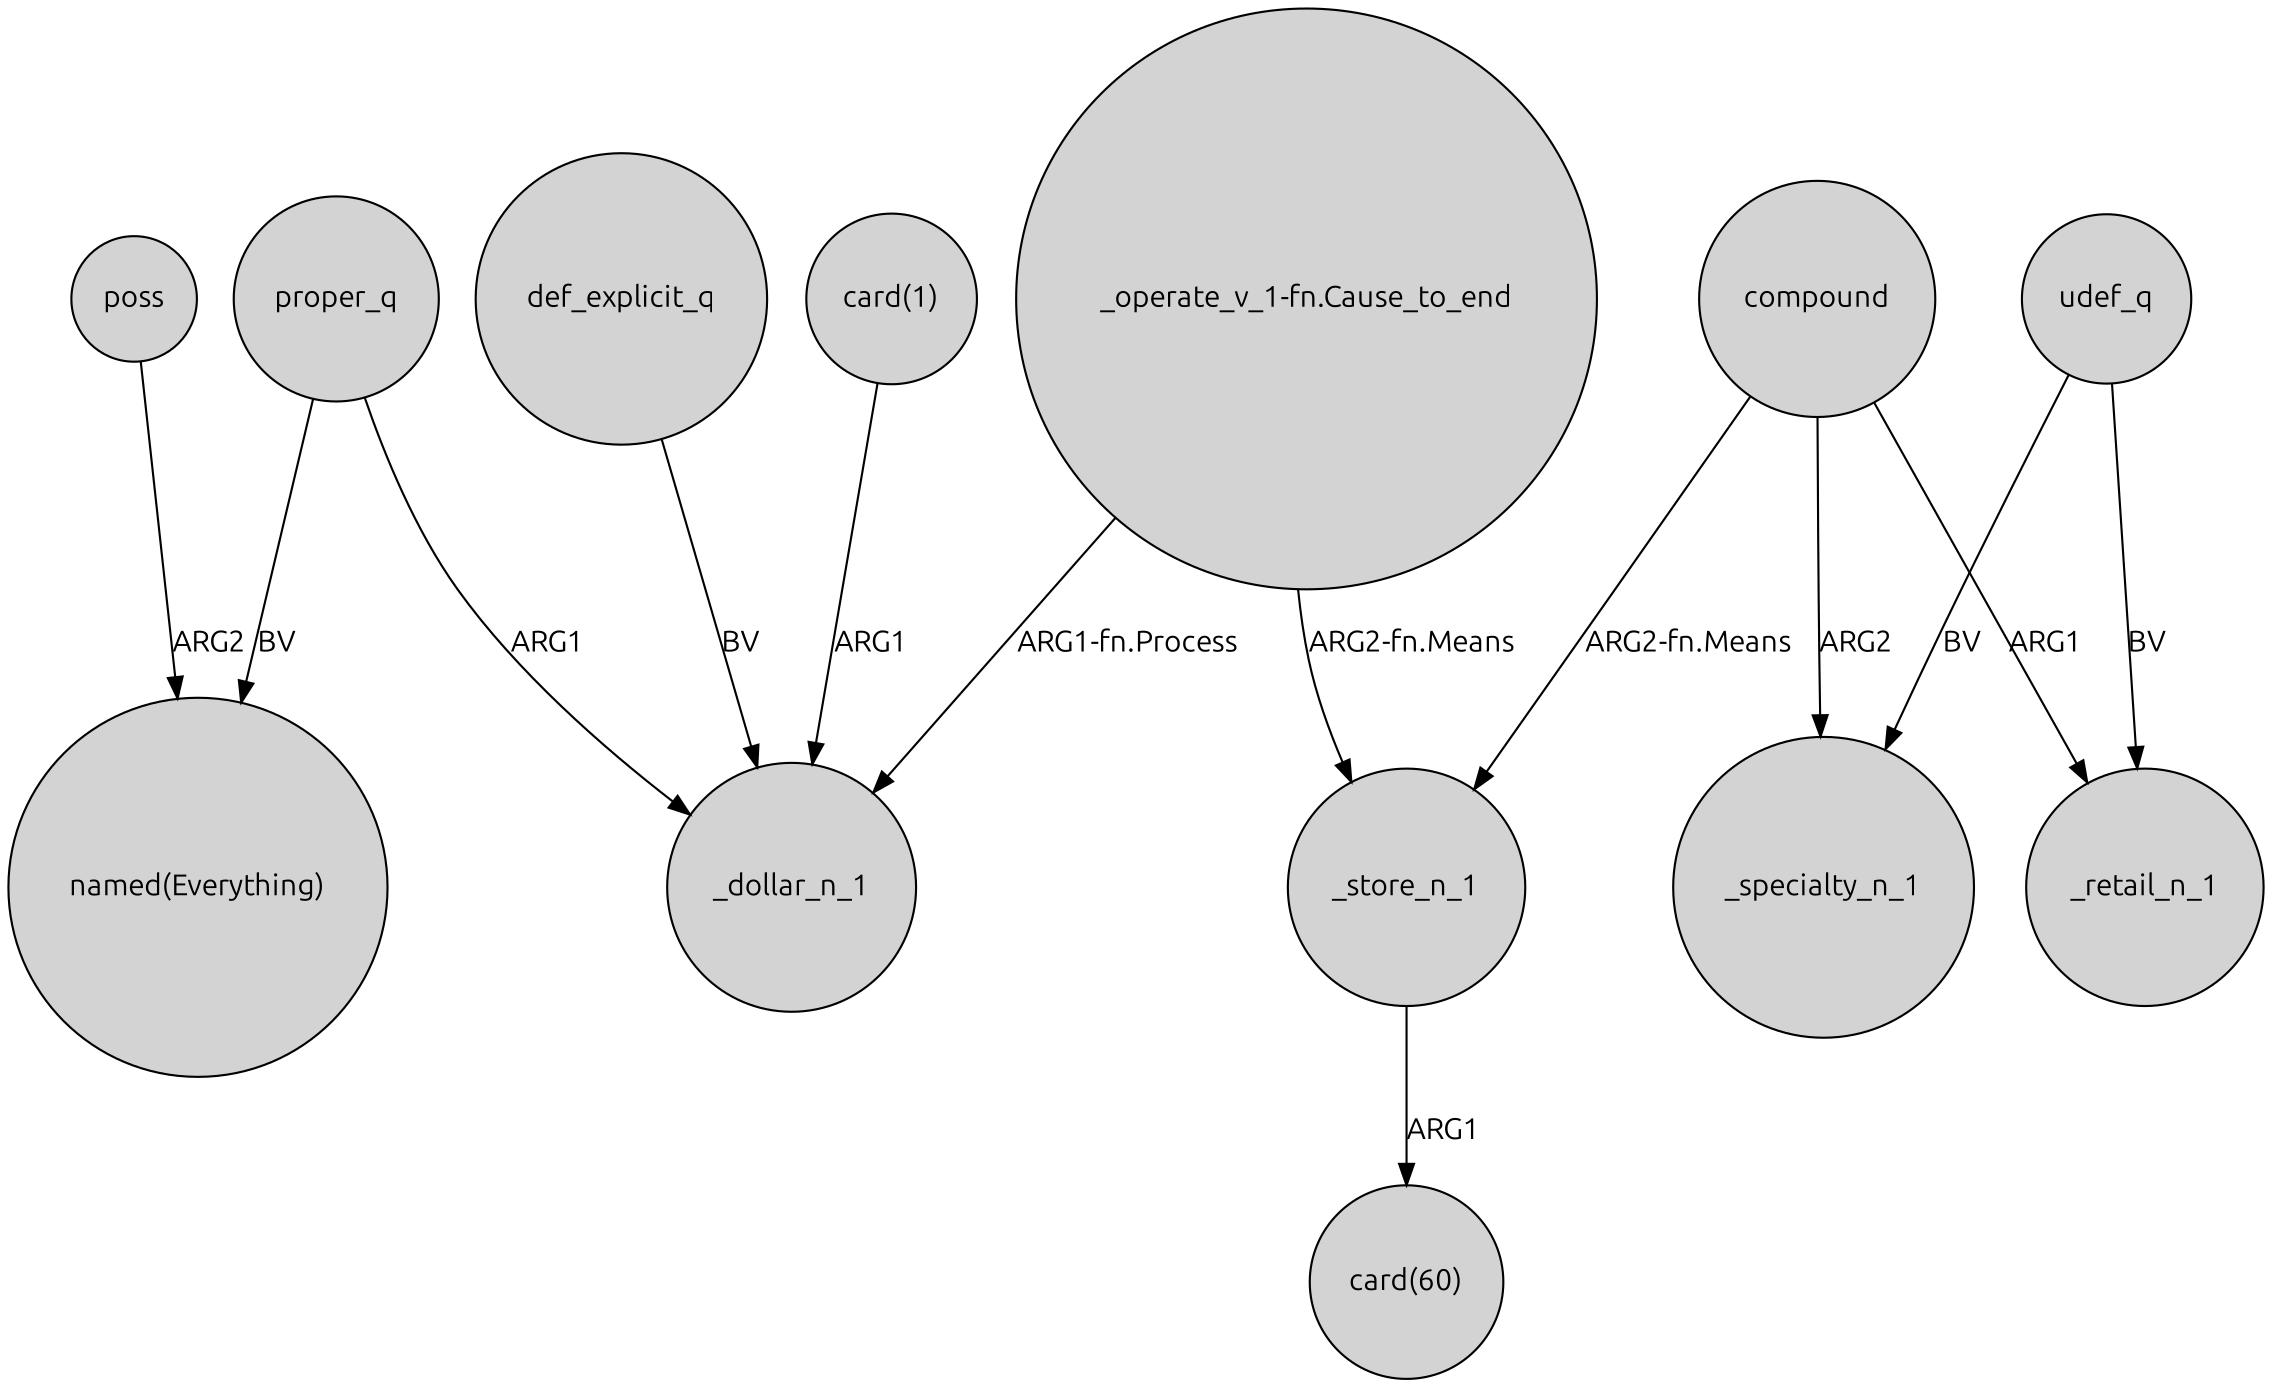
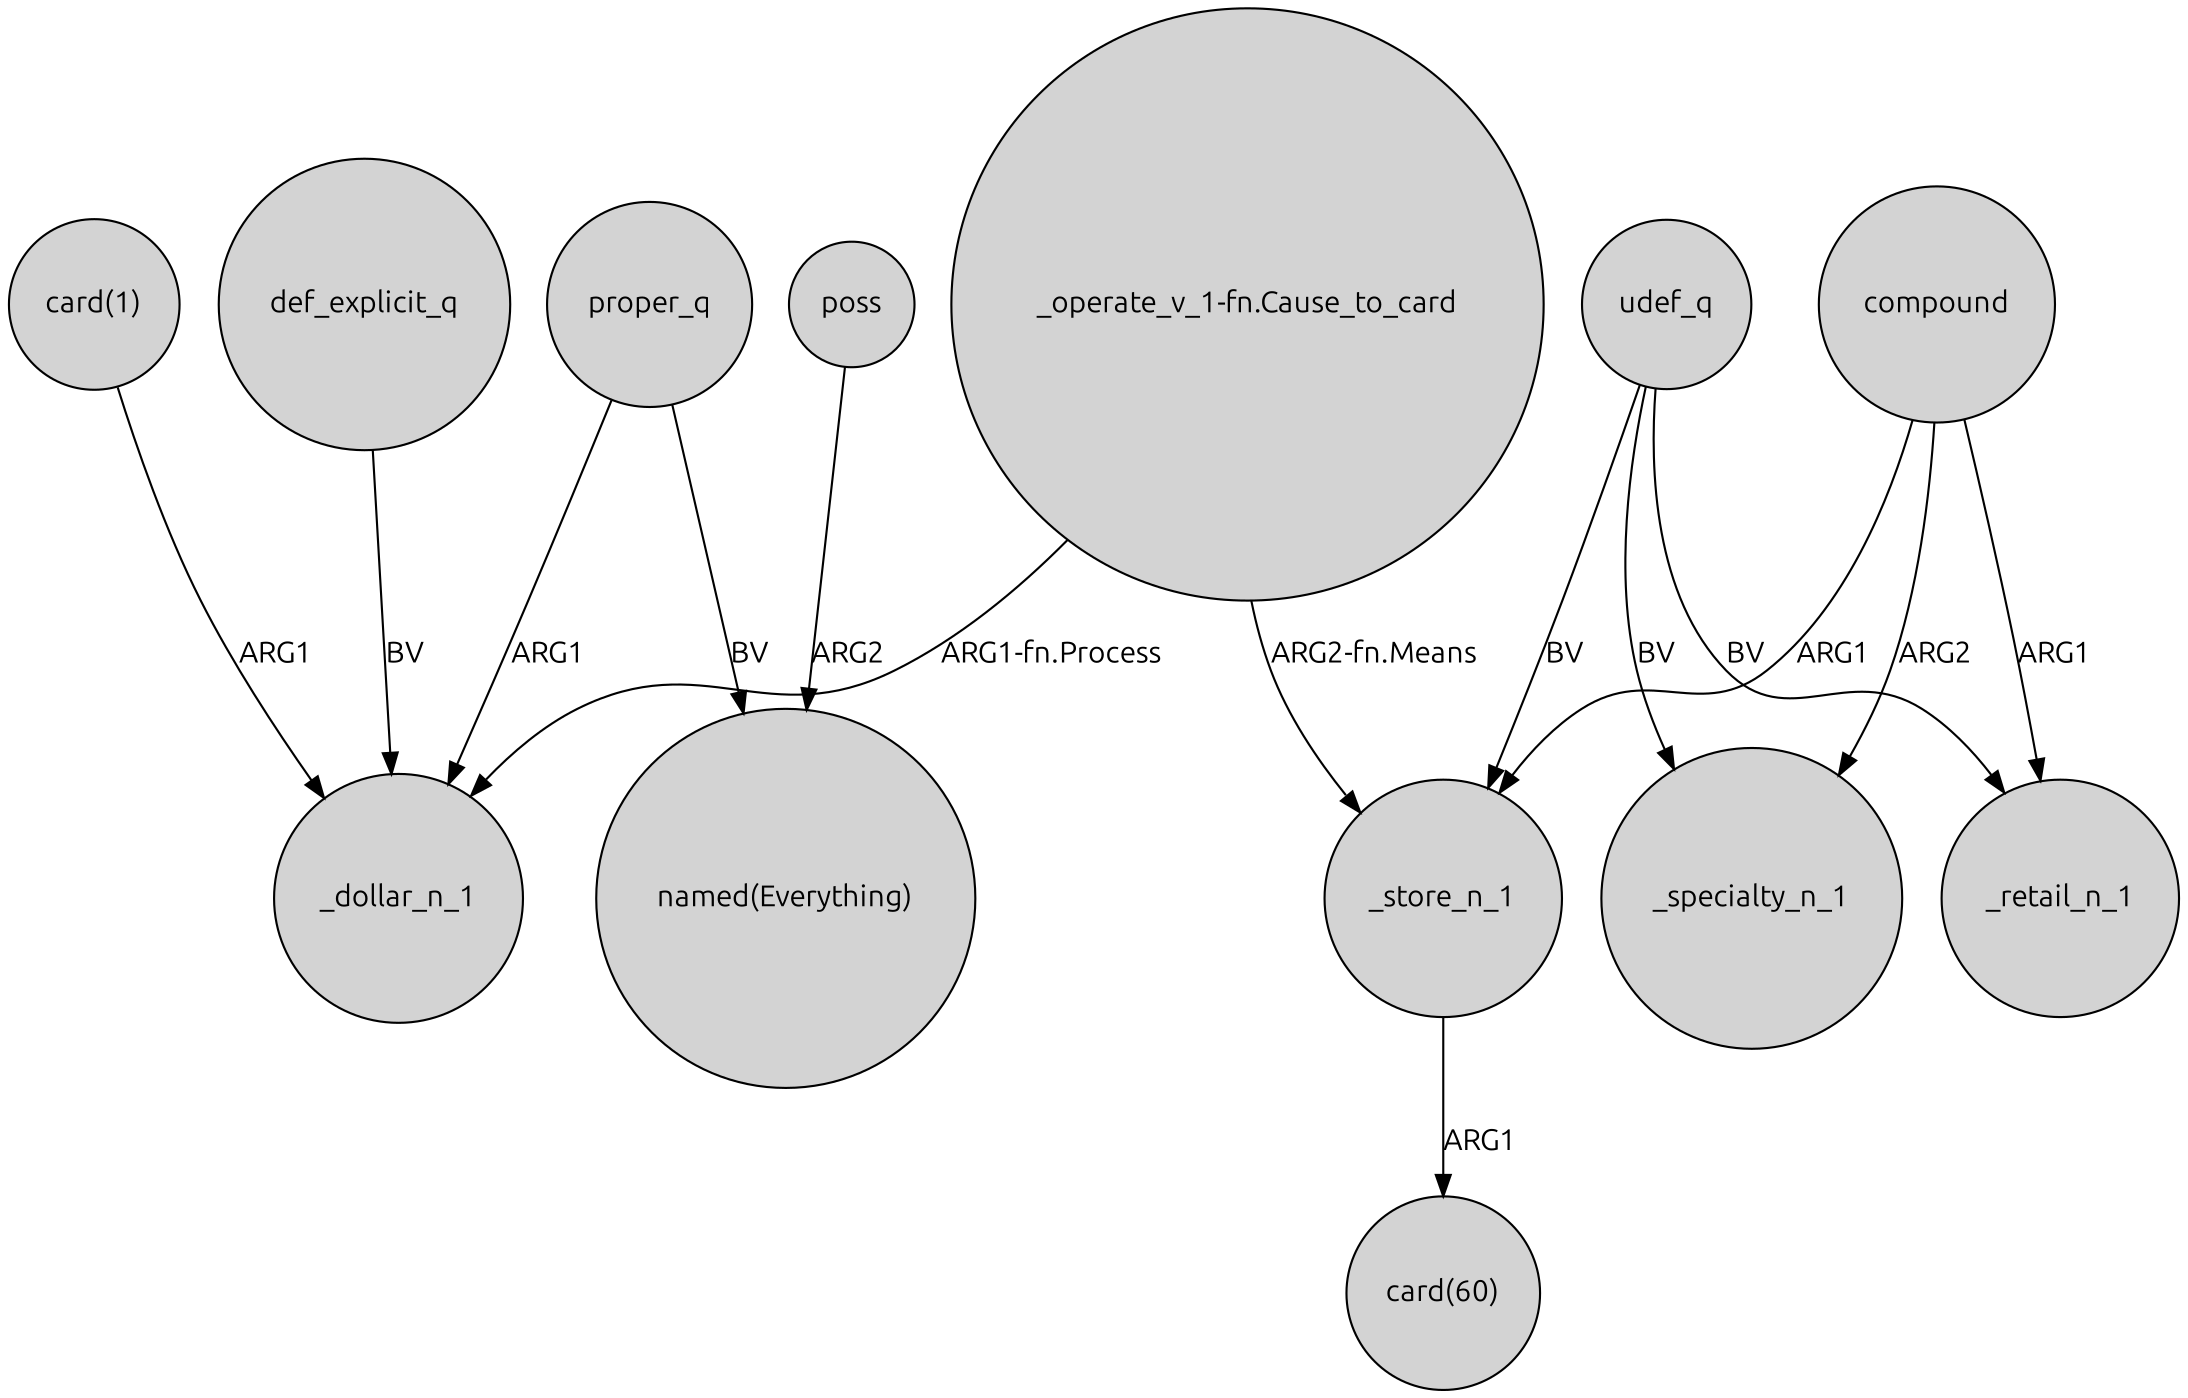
node "_operate_v_1-fn.Cause_to_end": label "_operate_v_1-fn.Cause_to_end" -> "_operate_v_1-fn.Cause_to_card"
edge "udef_q" -> "_store_n_1": added, label "BV"
edge "compound" -> "_store_n_1": label "ARG2-fn.Means" -> "ARG1"
